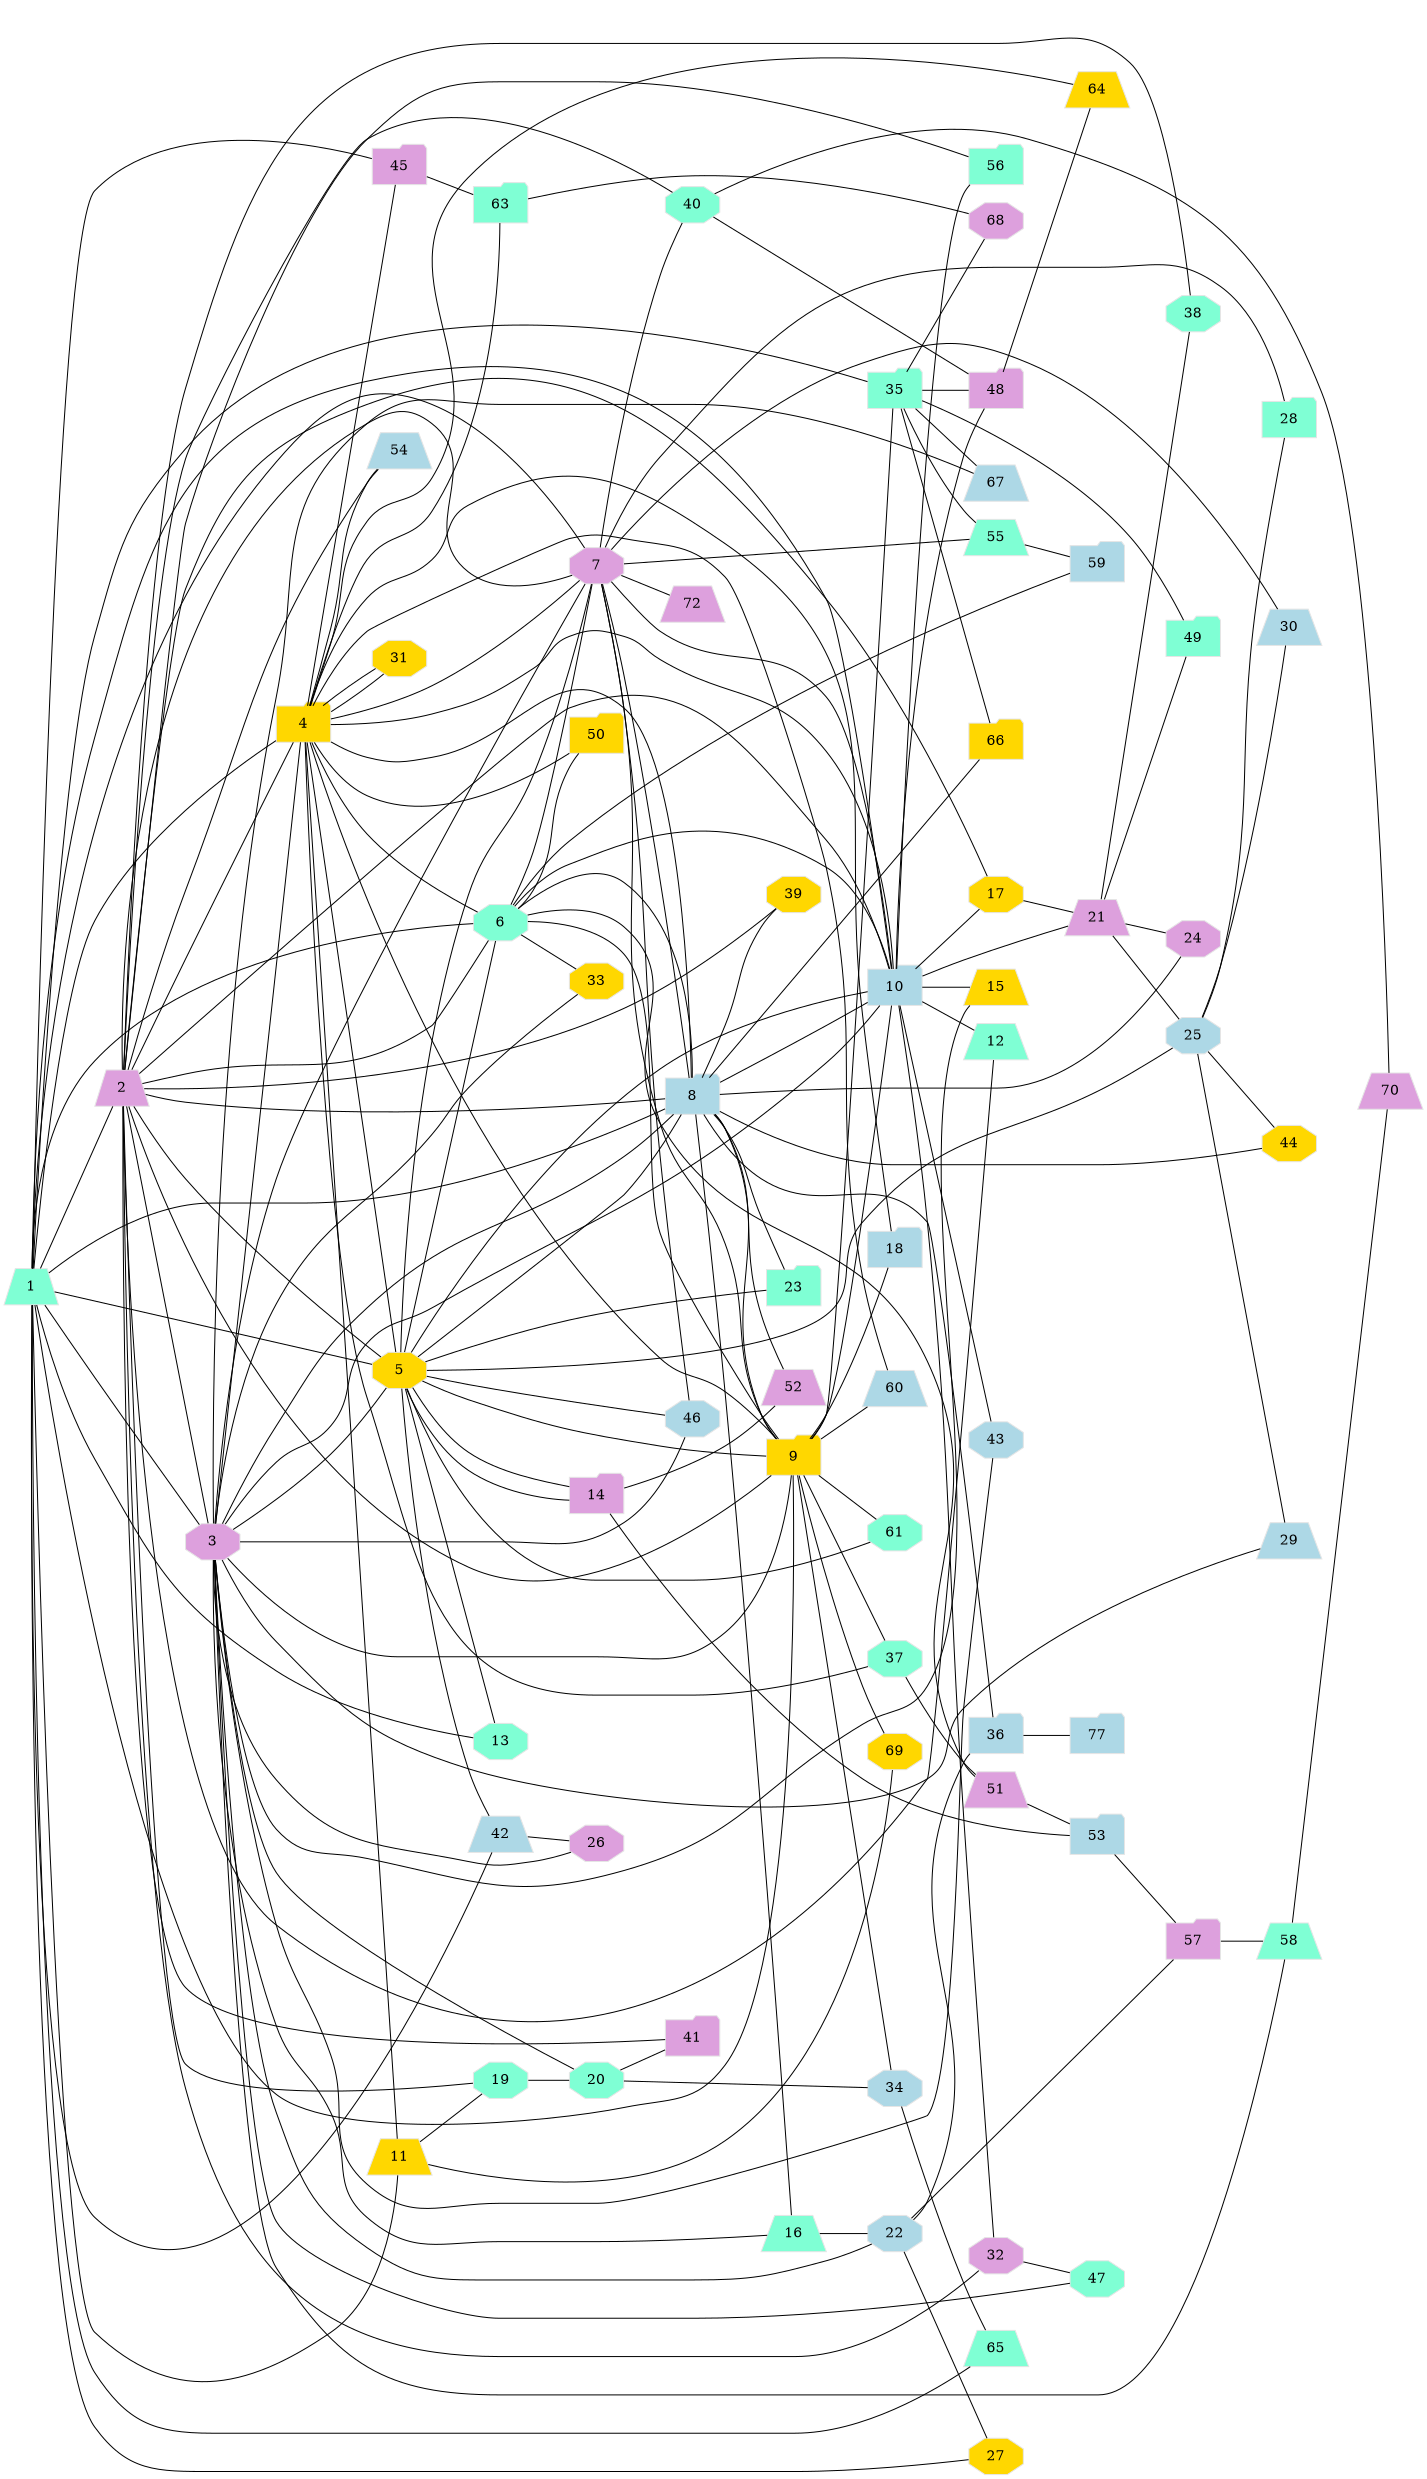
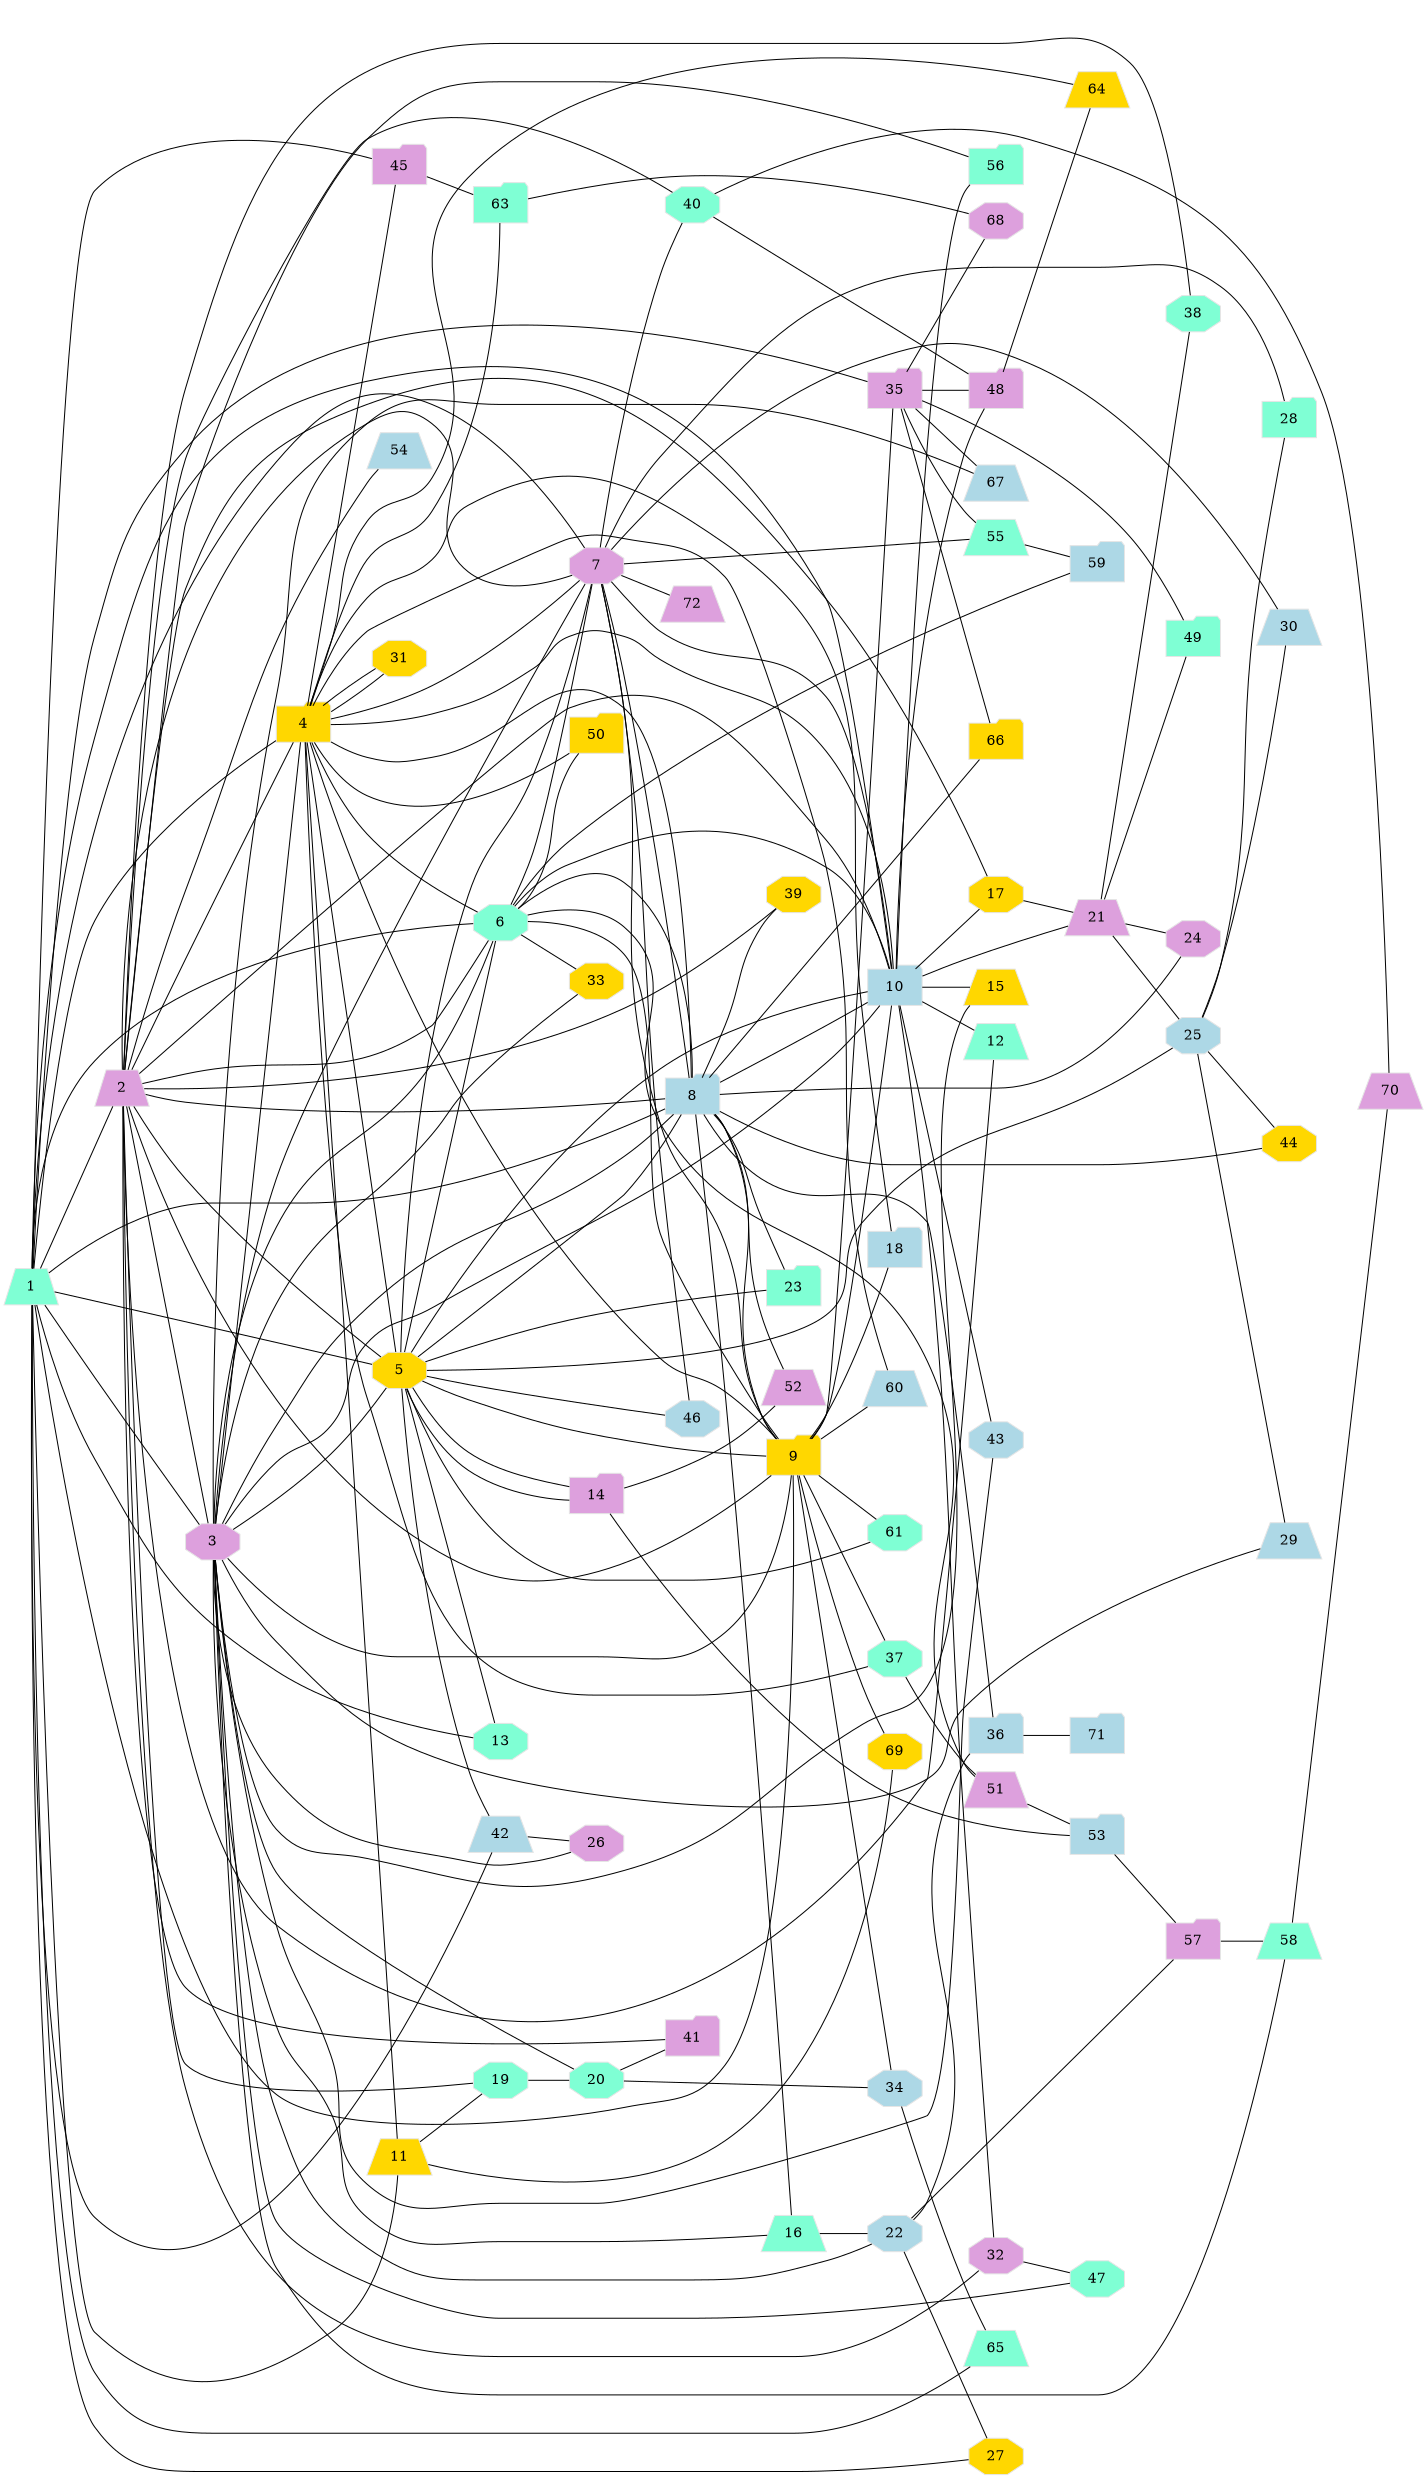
node "35": fillcolor aquamarine -> plum
edge "54" -- "4": removed
edge "46" -- "3": now "6" -- "3"
node "77": label "77" -> "71"
